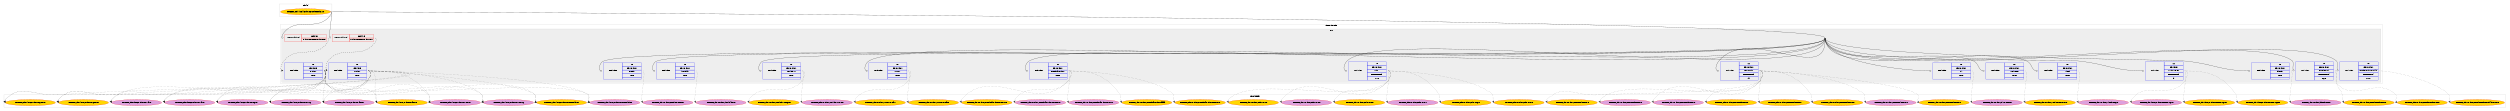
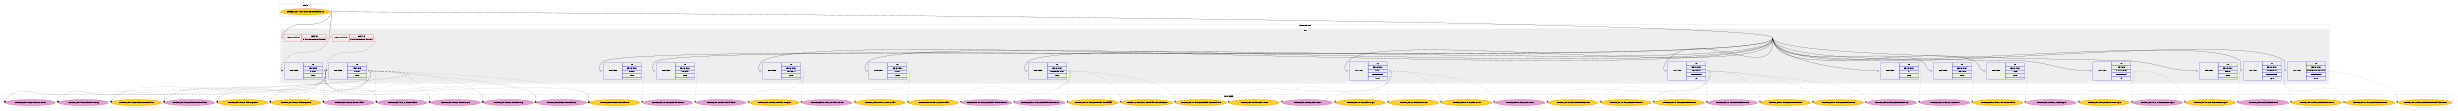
node "portage://dev-python/protobuf-python-3.12.2-r1": label "portage://dev-python/protobuf-python-3.12.2-r1" -> "portage://exec-python/protobuf-python-3.12.2-r1"
node "portage://dev-python/setuptools-51.1.0": removed
